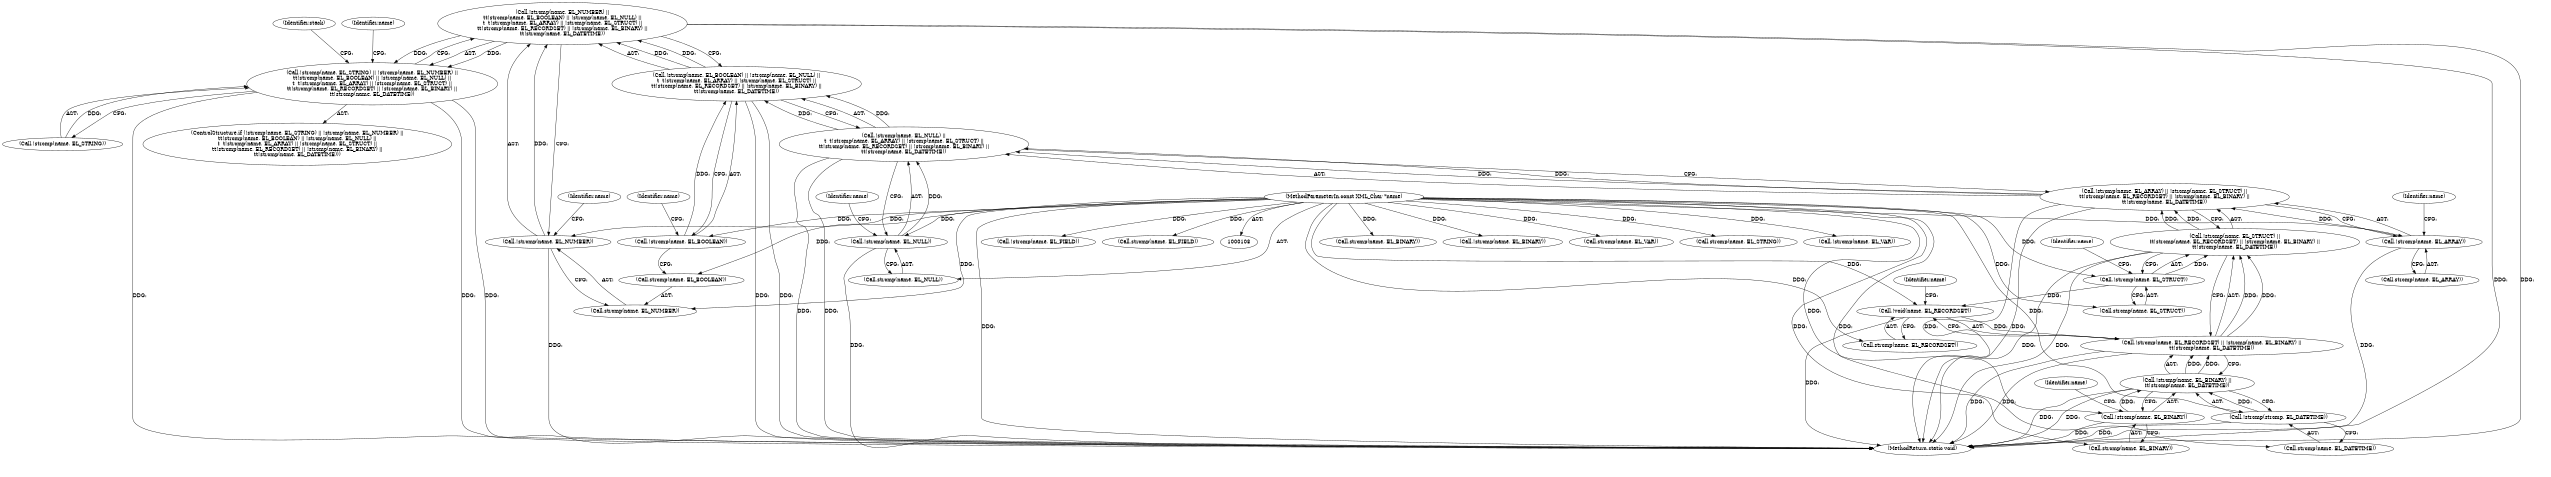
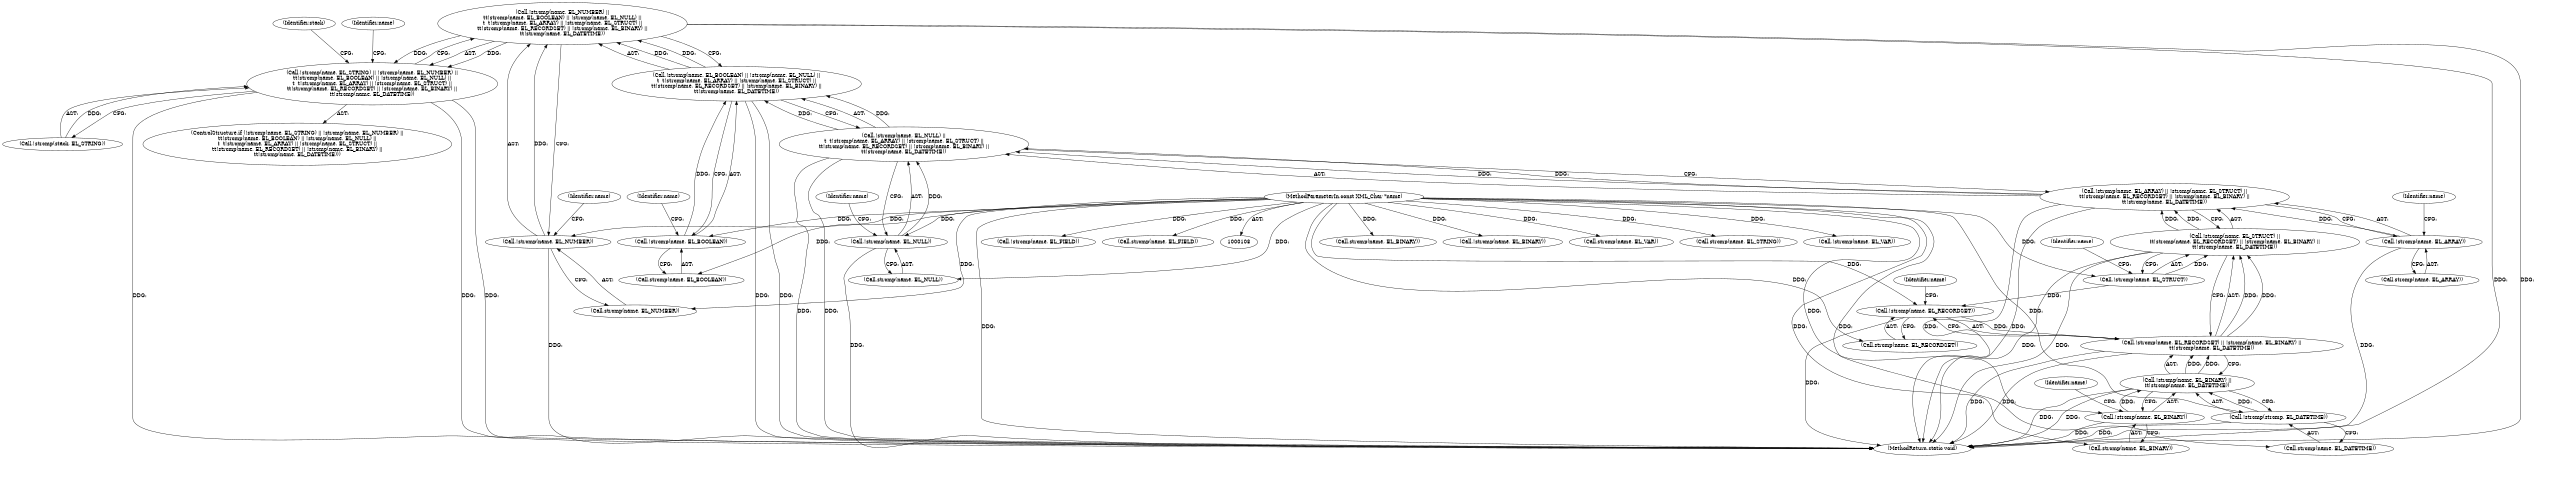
node "(Call,!strcmp(name, EL_STRING))": label "(Call,!strcmp(name, EL_STRING))" -> "(Call,!strcmp(stack, EL_STRING))"
edge "(MethodParameterIn,const XML_Char *name)" -> "(Call,!strcmp(name, EL_ARRAY))": removed, label "DDG:"
edge "(MethodParameterIn,const XML_Char *name)" -> "(Call,strcmp(name, EL_NULL))": label "AST: " -> "DDG: "
edge "(Call,strcmp(name, EL_BOOLEAN))" -> "(Call,strcmp(name, EL_NUMBER))": now "(Call,strcmp(name, EL_BOOLEAN))" -> "(Call,!strcmp(name, EL_BOOLEAN))"
node "(Call,!void(name, EL_RECORDSET))": label "(Call,!void(name, EL_RECORDSET))" -> "(Call,!strcmp(name, EL_RECORDSET))"
node "(Call,strcmp(name, EL_STRUCT))": removed
